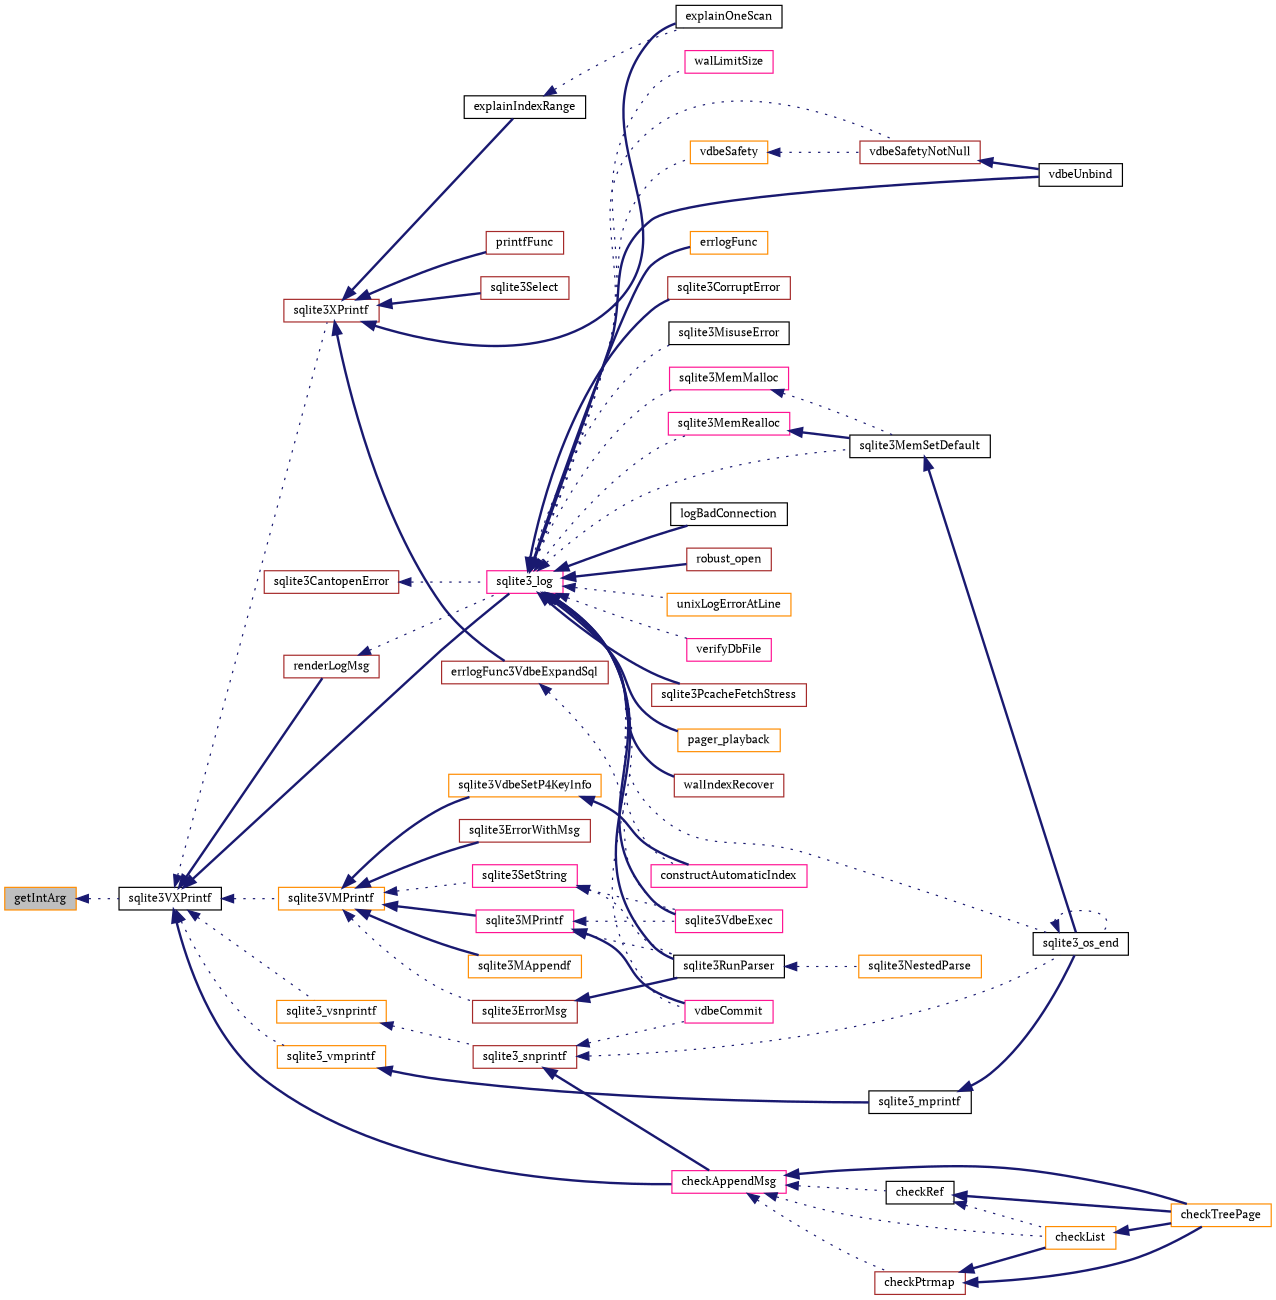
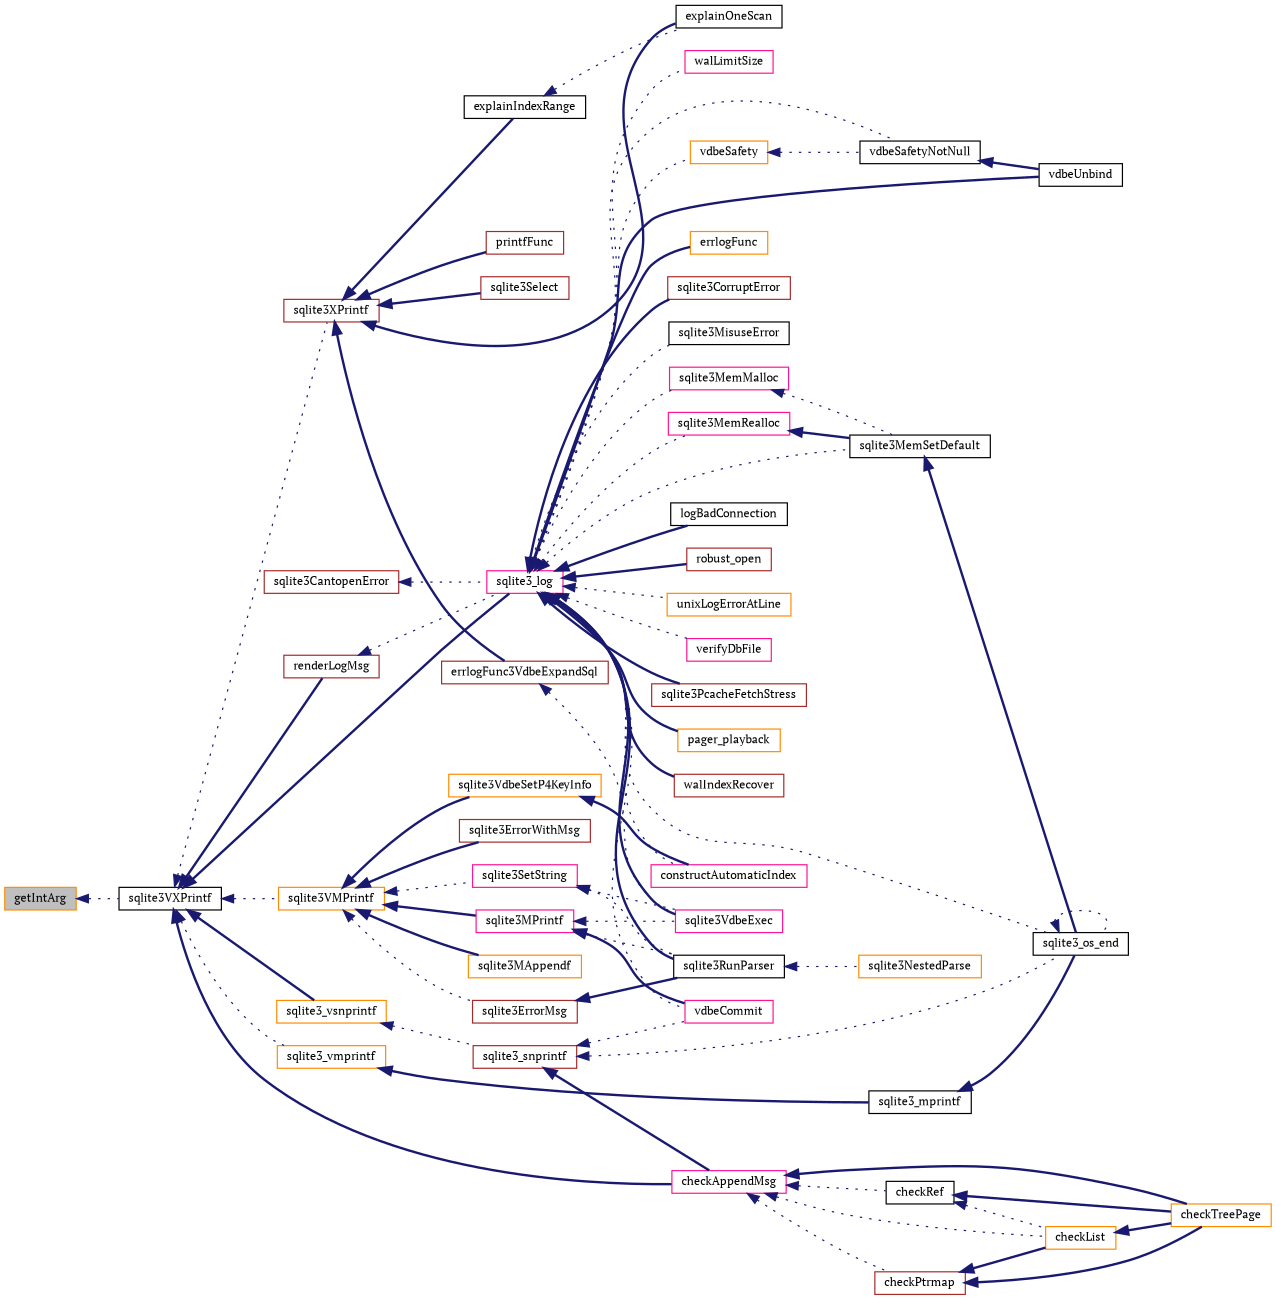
node "vdbeSafetyNotNull": color brown -> black
edge "sqlite3_vsnprintf" -> "sqlite3VXPrintf": style dotted -> bold
